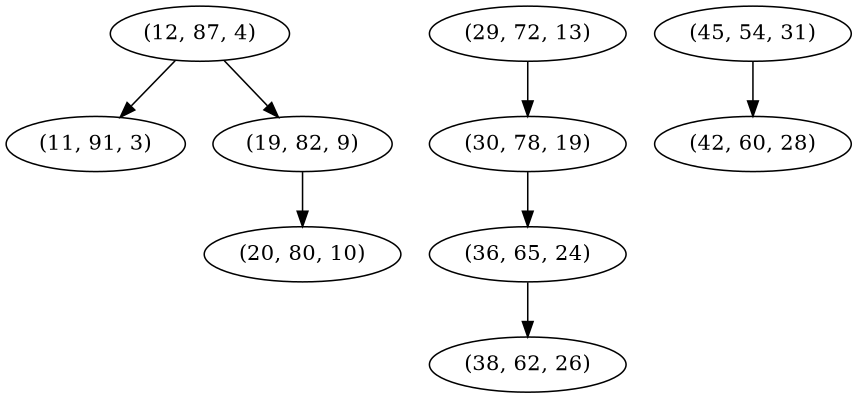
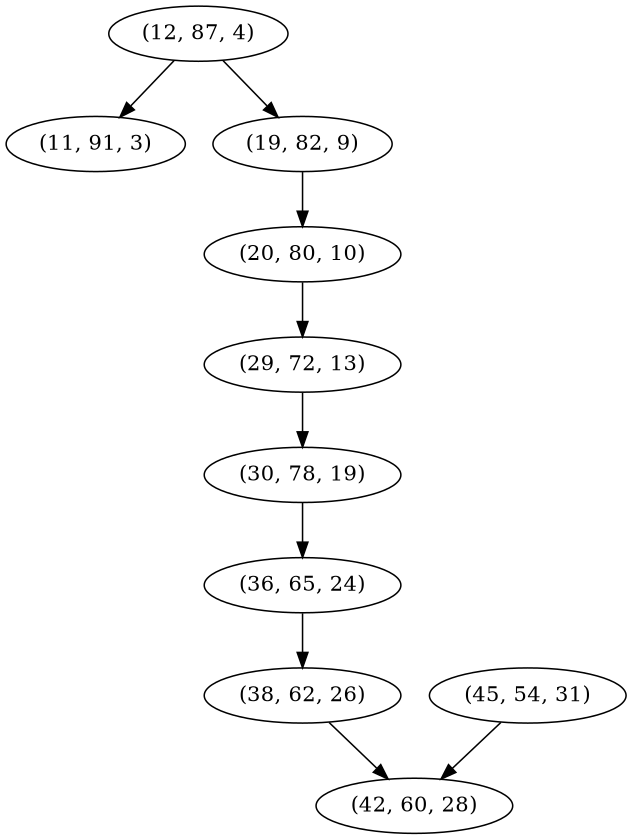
edge "(20, 80, 10)" -> "(29, 72, 13)": added
edge "(38, 62, 26)" -> "(42, 60, 28)": added
